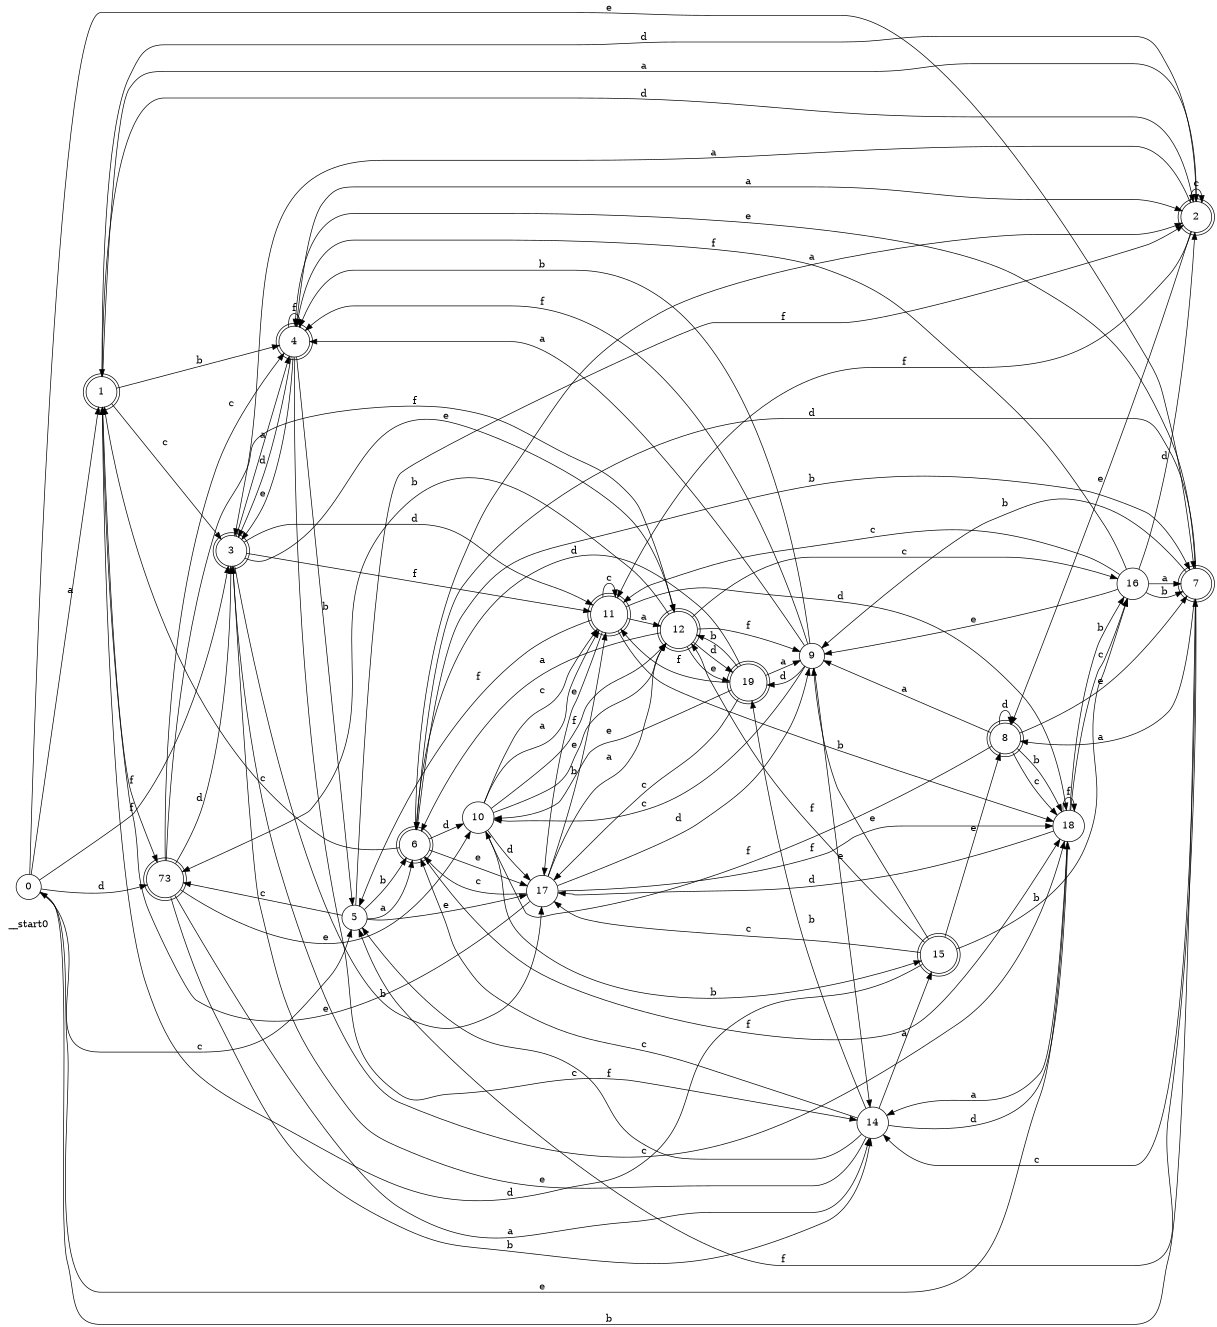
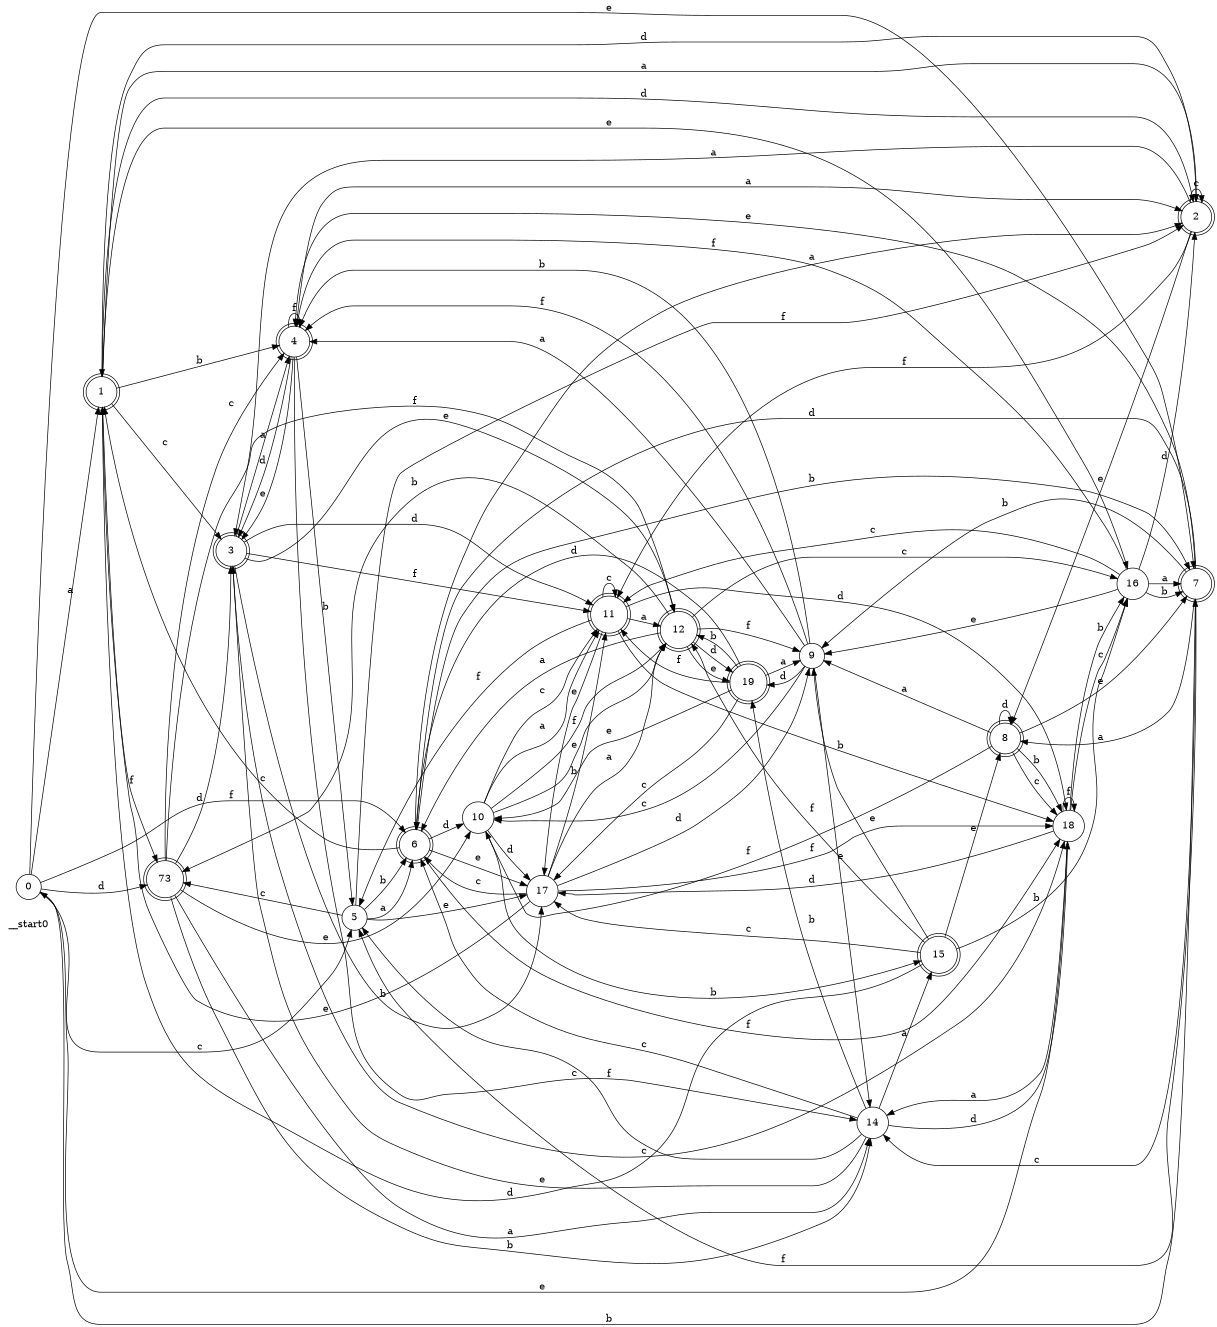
edge "1" -> "16": added, label "e"
edge "0" -> "3": now "0" -> "6"
